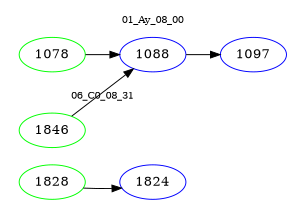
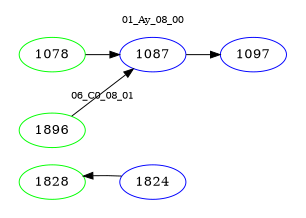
node "1088": label "1088" -> "1087"
cluster "06_C0_08_31": label "06_C0_08_31" -> "06_C0_08_01"
node "1846": label "1846" -> "1896"
edge "1828" -> "1824": reversed
